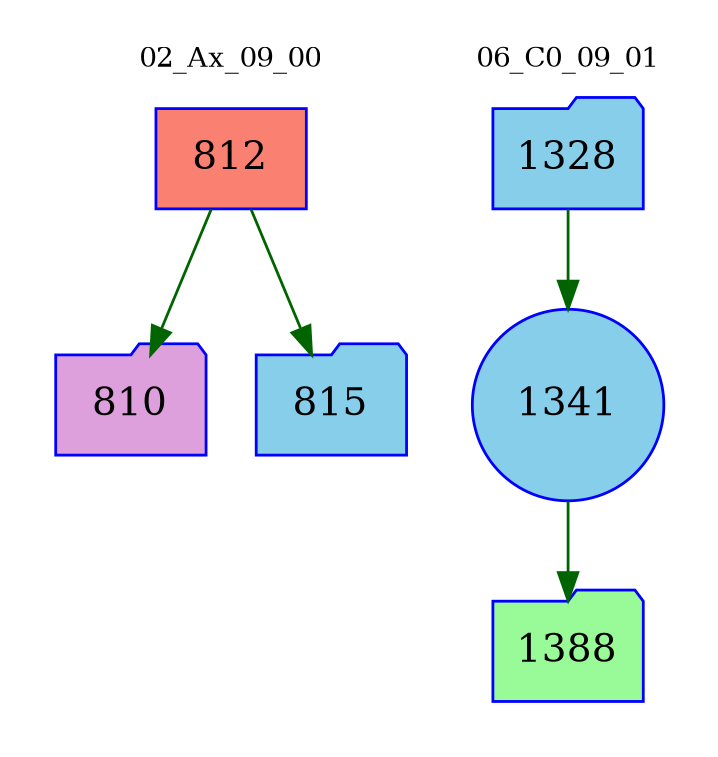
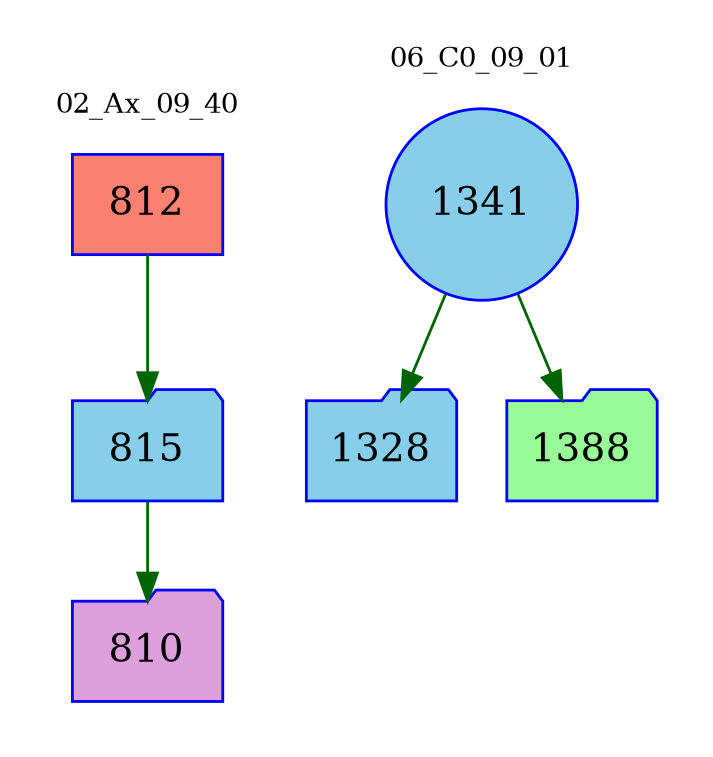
cluster "02_Ax_09_00": label "02_Ax_09_00" -> "02_Ax_09_40"
edge "1328" -> "1341": reversed
edge "812" -> "810": now "815" -> "810"
